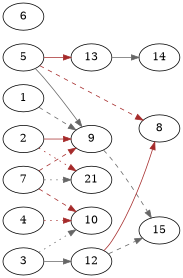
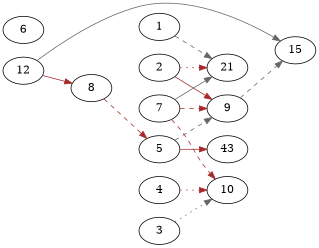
node "13": label "13" -> "43"
node "14": removed
edge "5" -> "8": reversed
edge "5" -> "9": style solid -> dashed
edge "1" -> "9": now "1" -> "21"
edge "7" -> "21": style dotted -> solid
edge "12" -> "15": style dashed -> solid
edge "3" -> "12": removed
